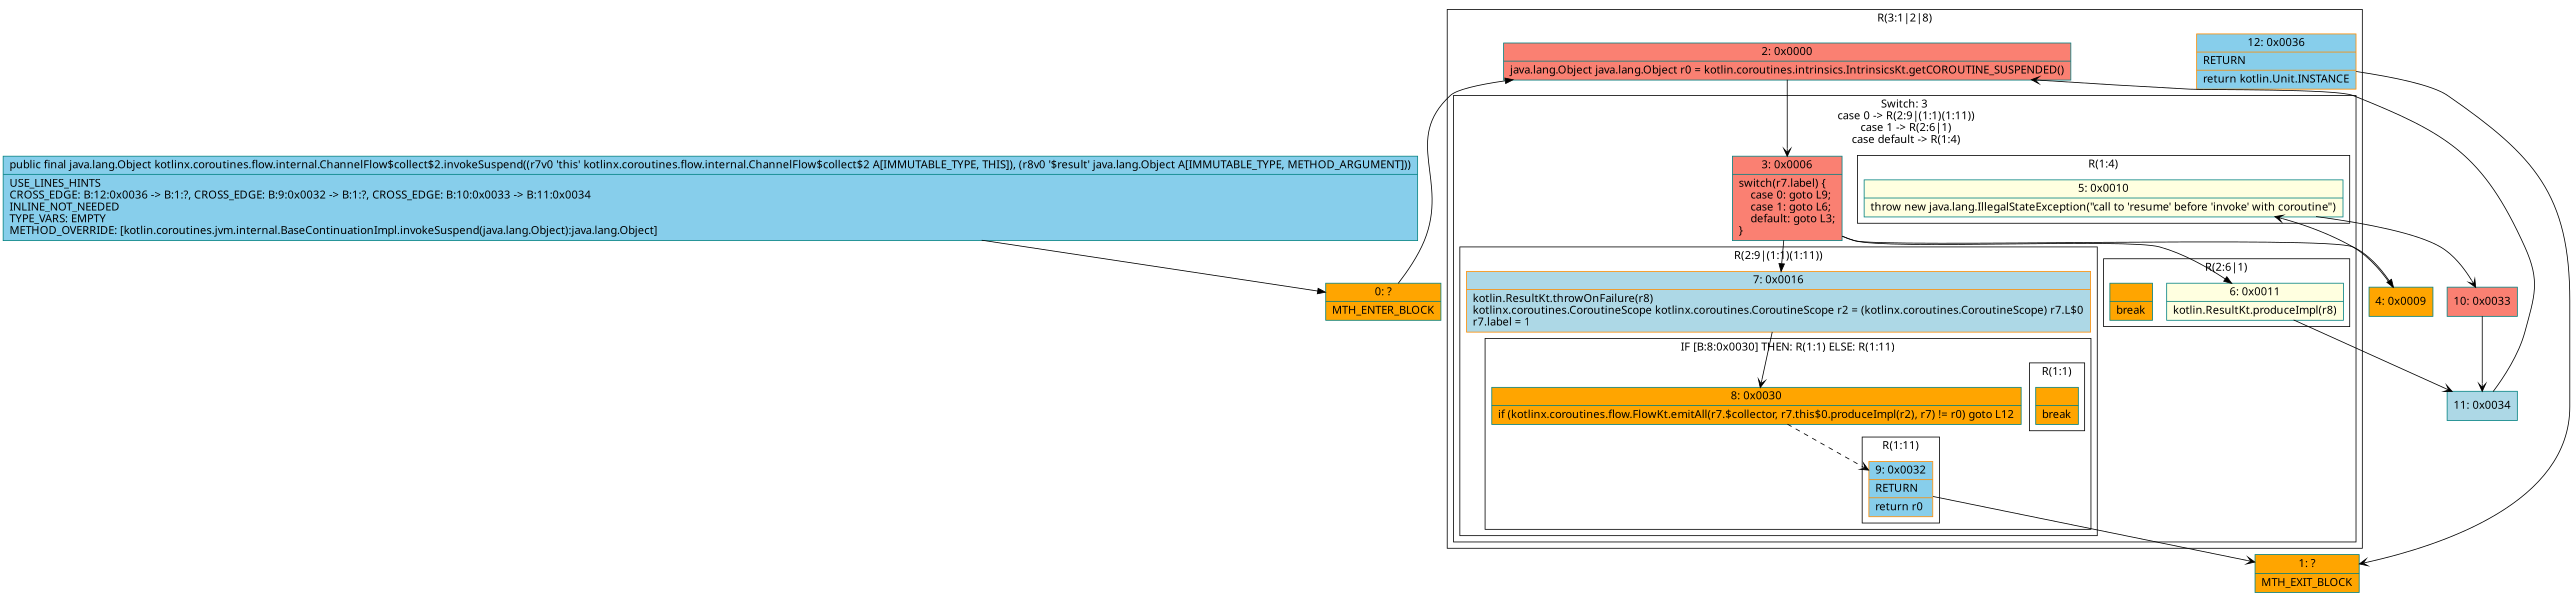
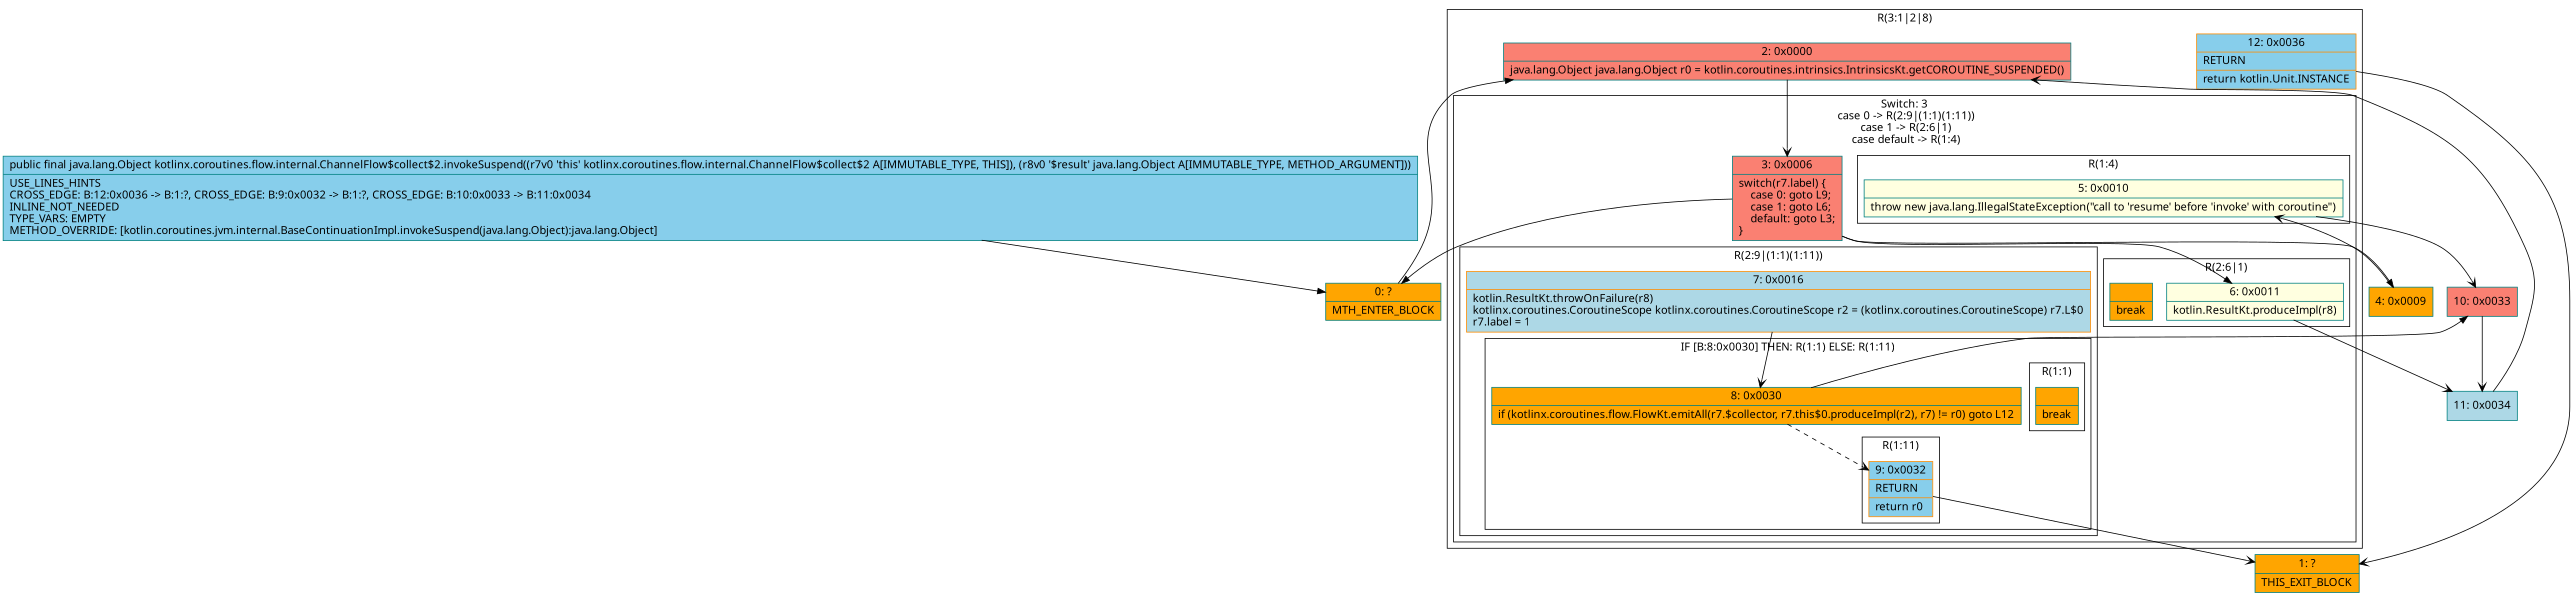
edge "3: 0x0006" -> "7: 0x0016": now "3: 0x0006" -> "0: ?"
edge "8: 0x0030" -> "10: 0x0033": added
node "1: ?": text "MTH_EXIT_BLOCK" -> "THIS_EXIT_BLOCK"
